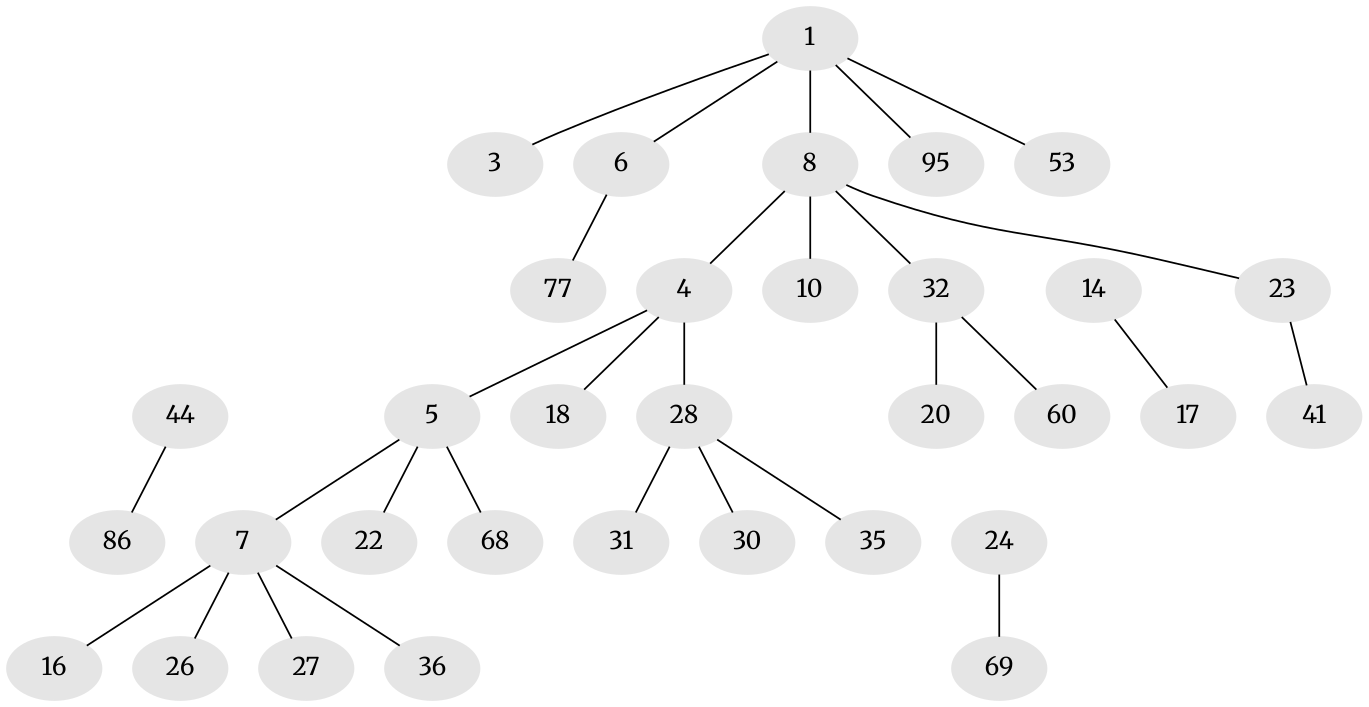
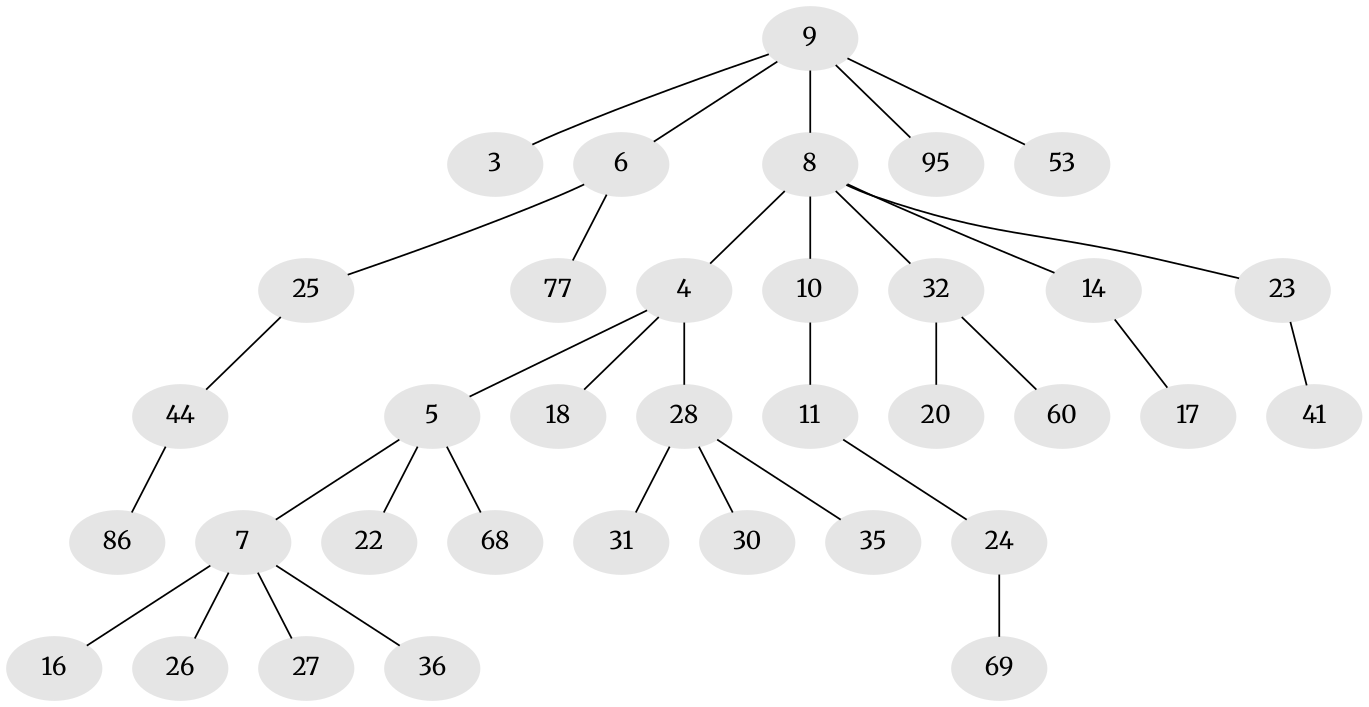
node "1": label "1" -> "9"
edge "8" -- "14": added
node "25": added
node "11": added
